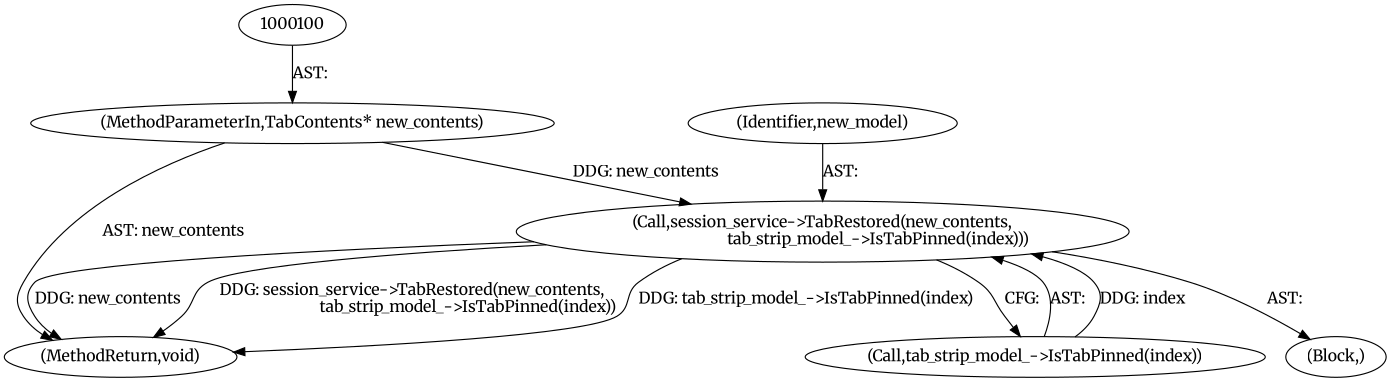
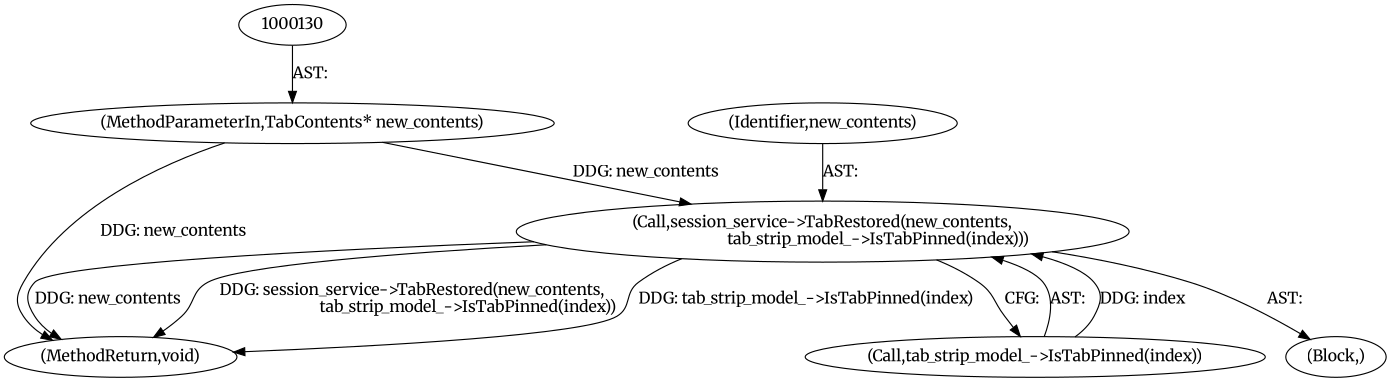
node "1000100": label "1000100" -> "1000130"
node "(Identifier,new_model)": label "(Identifier,new_model)" -> "(Identifier,new_contents)"
edge "(MethodParameterIn,TabContents* new_contents)" -> "(MethodReturn,void)": label "AST: new_contents" -> "DDG: new_contents"
